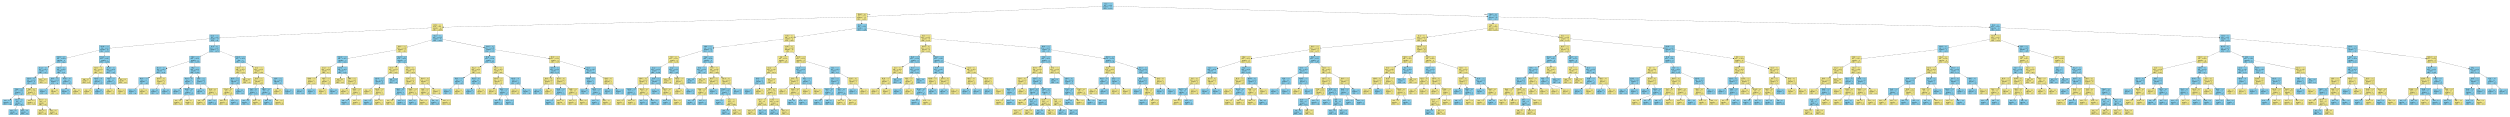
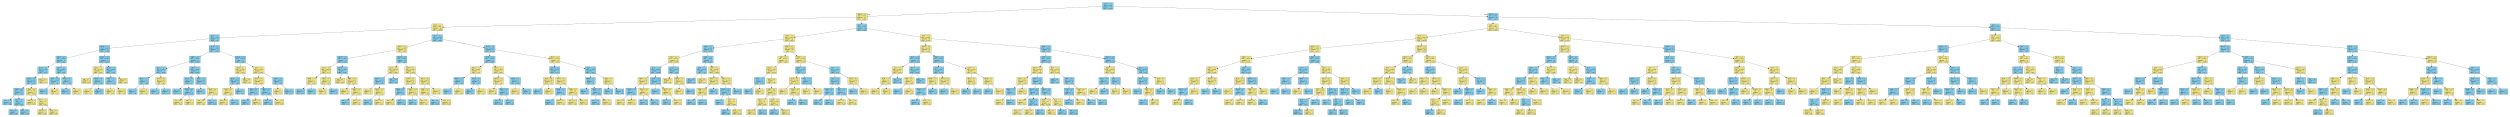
node "X[23] <= 0.5 mse = 0.0004 samples = 7 value = 0.4814": fillcolor skyblue -> khaki
